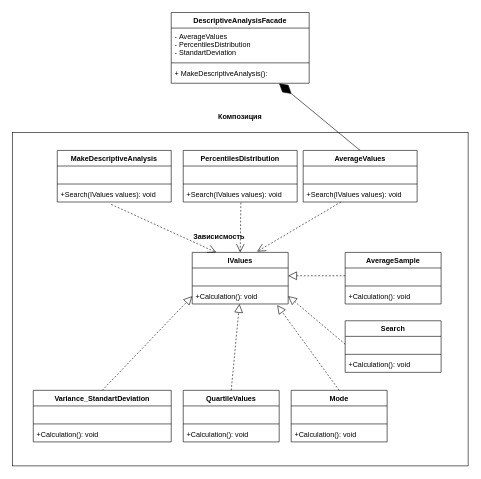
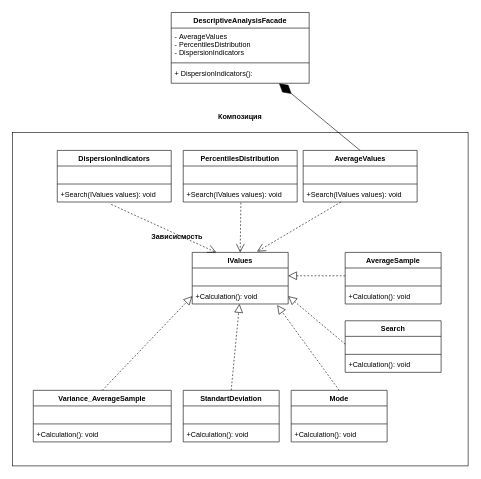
node "- AverageValues - PercentilesDistribution - StandartDeviation": label "- AverageValues - PercentilesDistribution - StandartDeviation" -> "- AverageValues - PercentilesDistribution - DispersionIndicators"
node "+ MakeDescriptiveAnalysis():": label "+ MakeDescriptiveAnalysis():" -> "+ DispersionIndicators():"
node "MakeDescriptiveAnalysis": label "MakeDescriptiveAnalysis" -> "DispersionIndicators"
node "Зависисмость": moved (219, 236) -> (177, 236)
node "Variance_StandartDeviation": label "Variance_StandartDeviation" -> "Variance_AverageSample"
node "QuartileValues": label "QuartileValues" -> "StandartDeviation"
